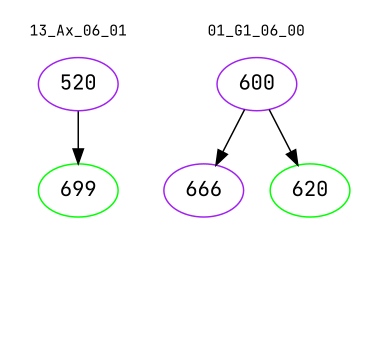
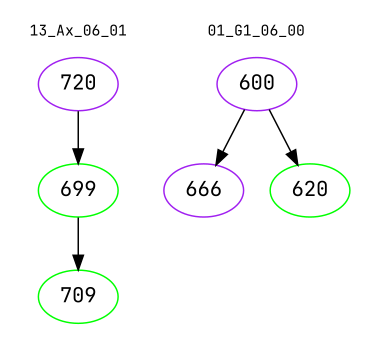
node "520": label "520" -> "720"
node "709": added
